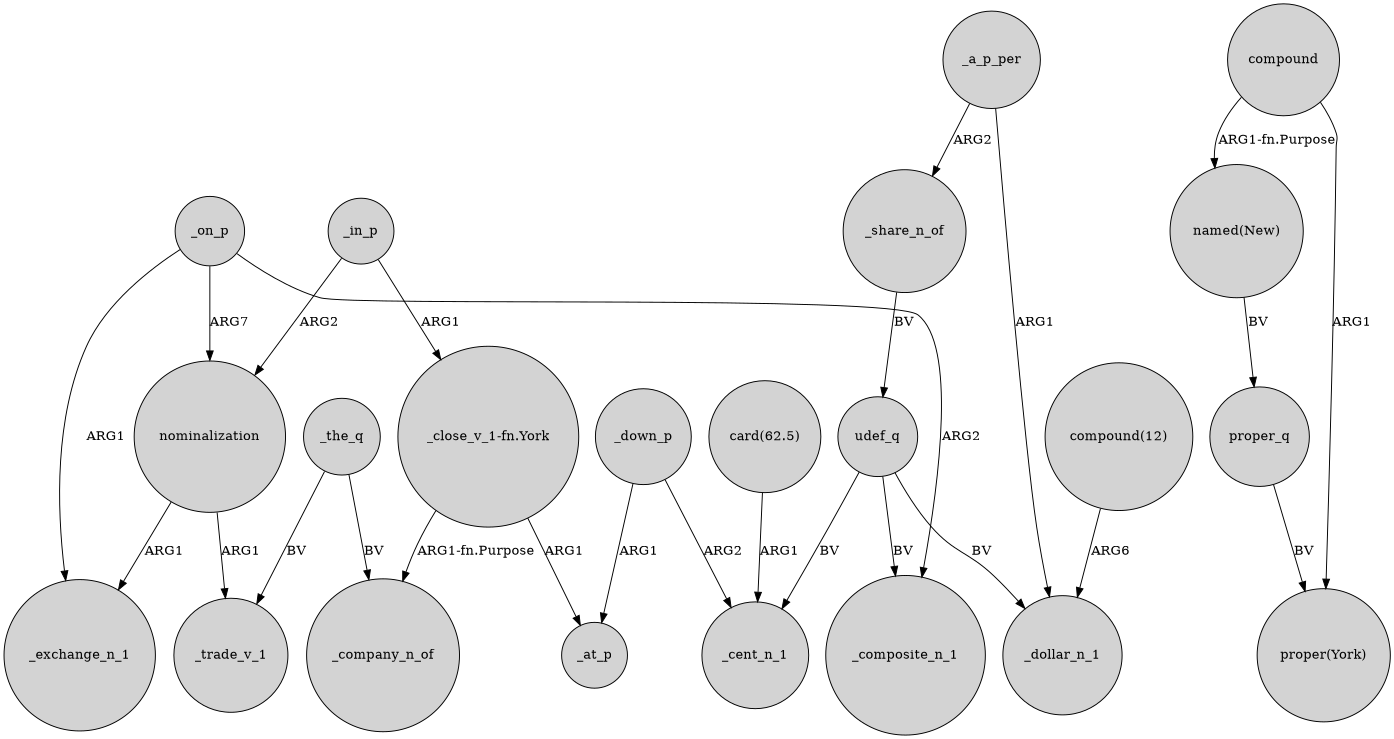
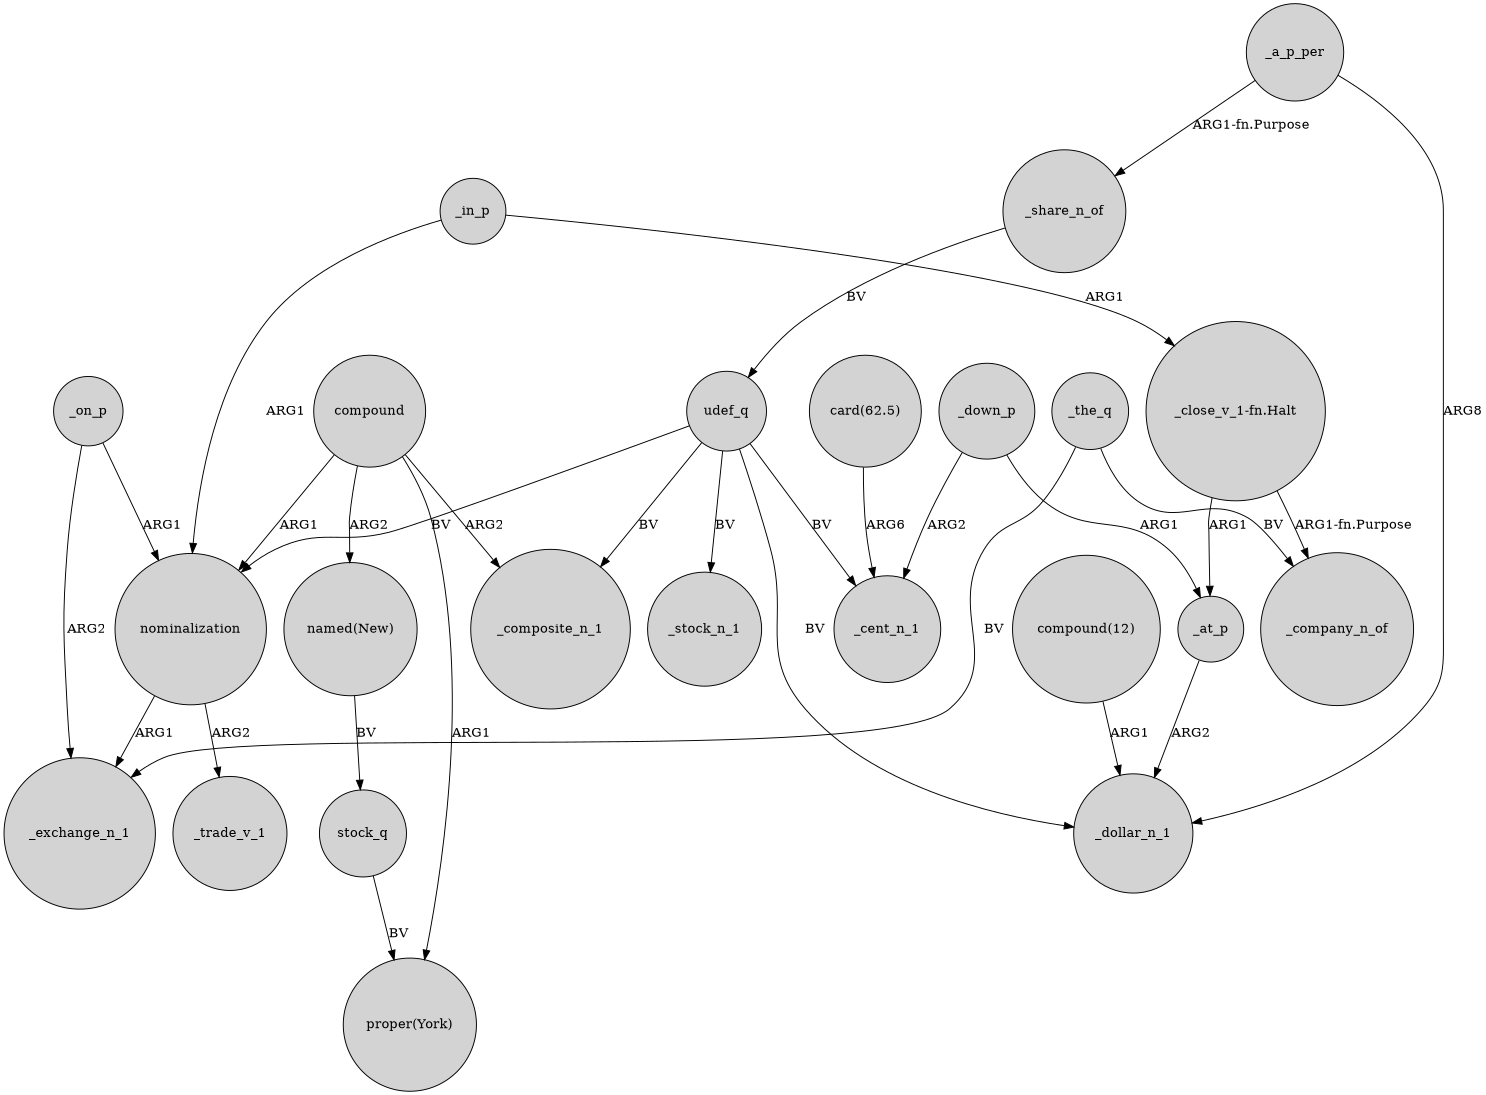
edge "_a_p_per" -> "_share_n_of": label "ARG2" -> "ARG1-fn.Purpose"
edge "compound" -> "named(New)": label "ARG1-fn.Purpose" -> "ARG2"
edge "_on_p" -> "_composite_n_1": now "compound" -> "_composite_n_1"
edge "_on_p" -> "nominalization": label "ARG7" -> "ARG1"
edge "_in_p" -> "nominalization": label "ARG2" -> "ARG1"
edge "_a_p_per" -> "_dollar_n_1": label "ARG1" -> "ARG8"
edge "_on_p" -> "_exchange_n_1": label "ARG1" -> "ARG2"
node "_close_v_1-fn.York": label "_close_v_1-fn.York" -> "_close_v_1-fn.Halt"
node "proper_q": label "proper_q" -> "stock_q"
edge "udef_q" -> "nominalization": added, label "BV"
edge "compound" -> "nominalization": added, label "ARG1"
edge "_the_q" -> "_trade_v_1": now "_the_q" -> "_exchange_n_1"
edge "nominalization" -> "_trade_v_1": label "ARG1" -> "ARG2"
edge "card(62.5)" -> "_cent_n_1": label "ARG1" -> "ARG6"
edge "compound(12)" -> "_dollar_n_1": label "ARG6" -> "ARG1"
node "_stock_n_1": added
edge "_at_p" -> "_dollar_n_1": added, label "ARG2"
